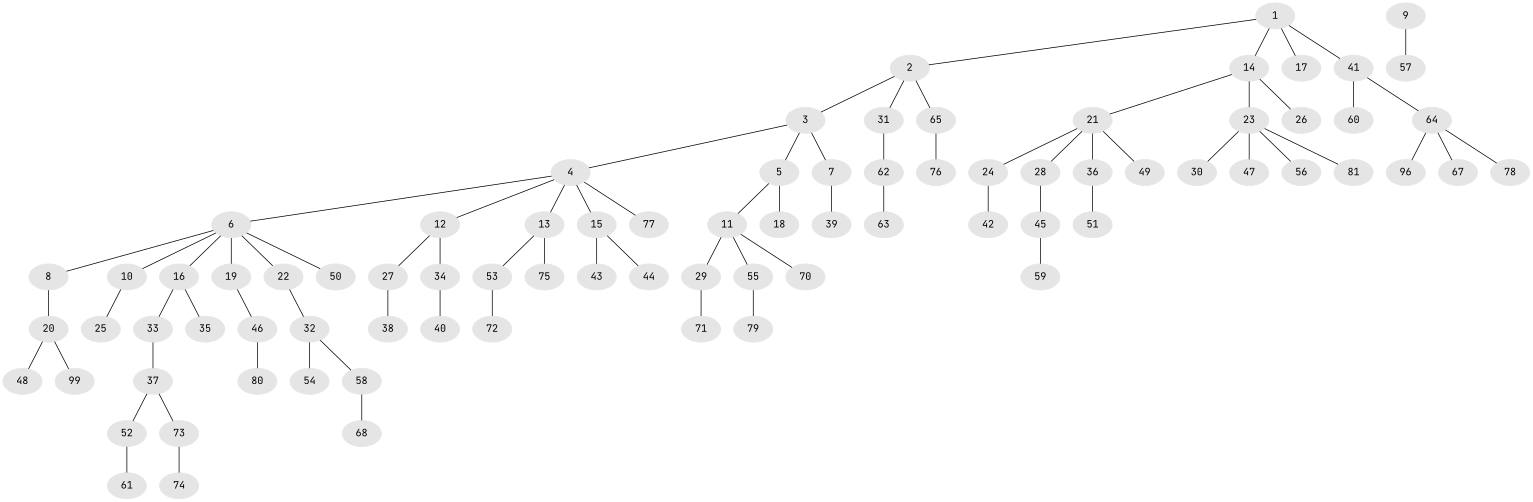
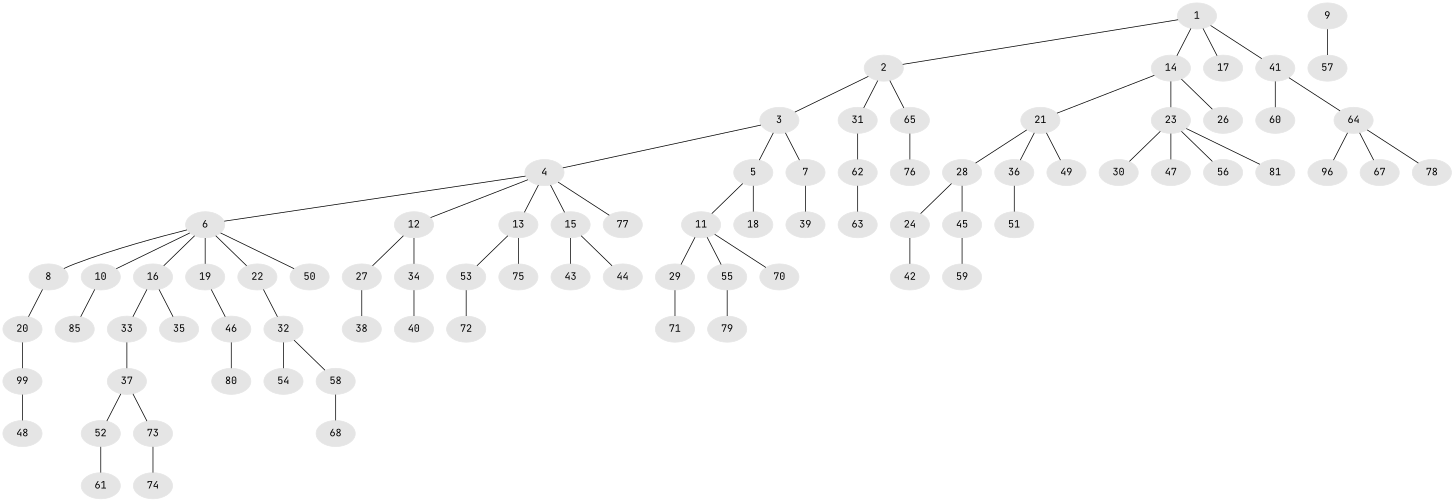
edge "21" -- "24": now "28" -- "24"
node "25": label "25" -> "85"
edge "20" -- "48": now "99" -- "48"
